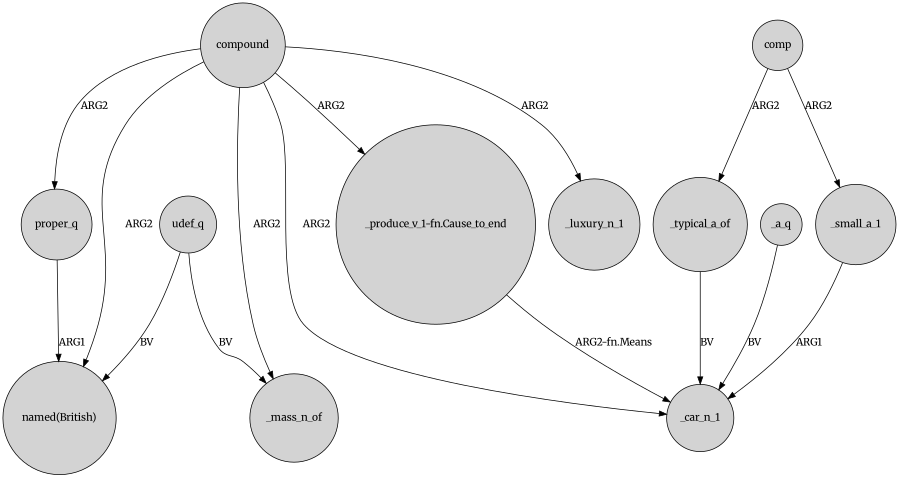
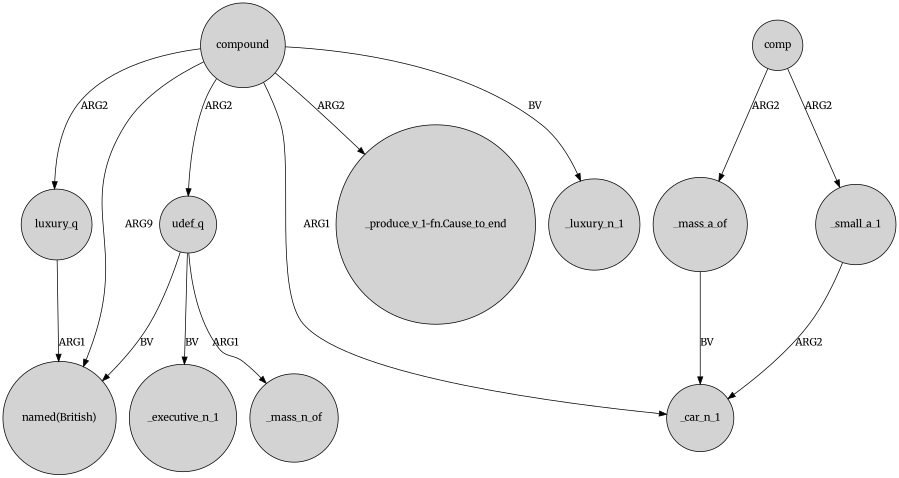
edge "compound" -> "_luxury_n_1": label "ARG2" -> "BV"
node "proper_q": label "proper_q" -> "luxury_q"
edge "compound" -> "named(British)": label "ARG2" -> "ARG9"
edge "compound" -> "_car_n_1": label "ARG2" -> "ARG1"
node "_typical_a_of": label "_typical_a_of" -> "_mass_a_of"
node "_a_q": removed
edge "compound" -> "_mass_n_of": now "compound" -> "udef_q"
edge "udef_q" -> "_mass_n_of": label "BV" -> "ARG1"
edge "_small_a_1" -> "_car_n_1": label "ARG1" -> "ARG2"
edge "_produce_v_1-fn.Cause_to_end" -> "_car_n_1": removed, label "ARG2-fn.Means"
node "_executive_n_1": added
